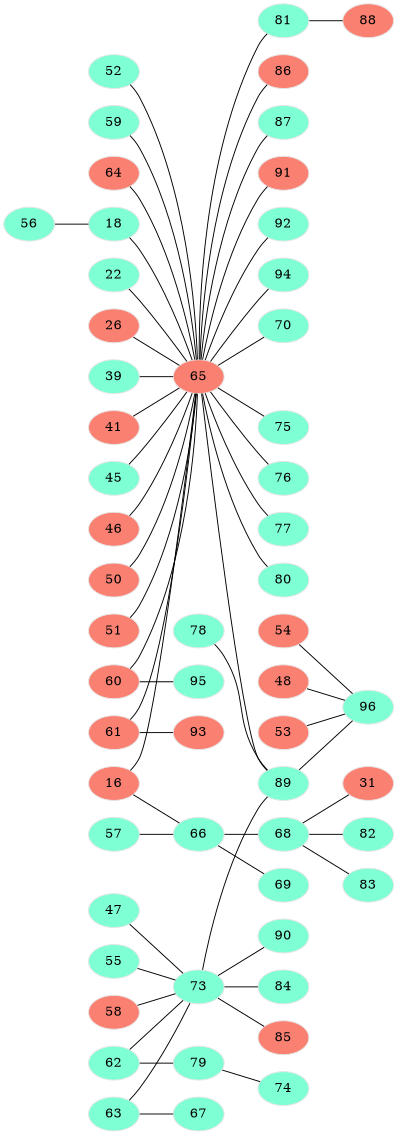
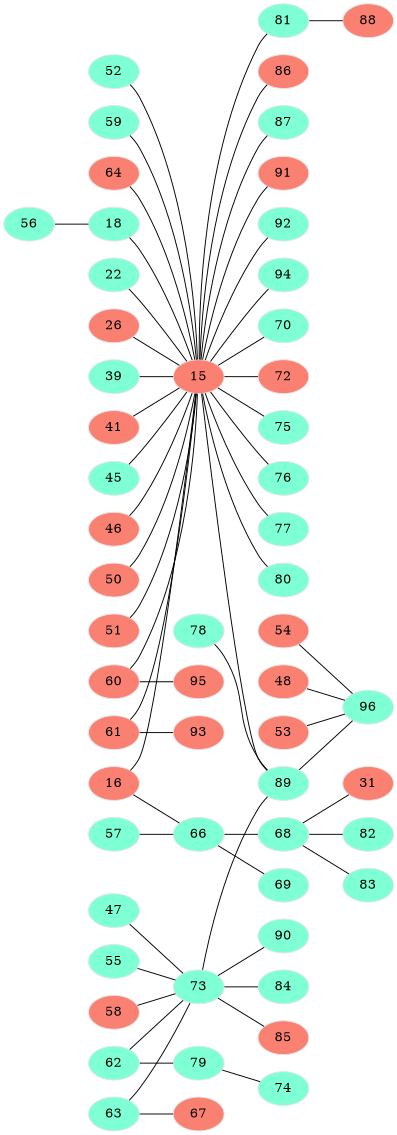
node "65": label "65" -> "15"
node "72": added
node "95": fillcolor aquamarine -> salmon
node "67": fillcolor aquamarine -> salmon
